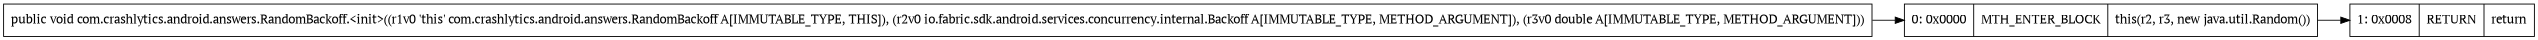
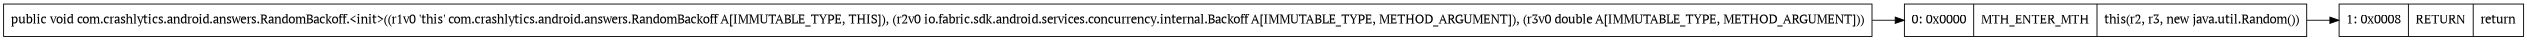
node "0: 0x0000": text "MTH_ENTER_BLOCK" -> "MTH_ENTER_MTH"
